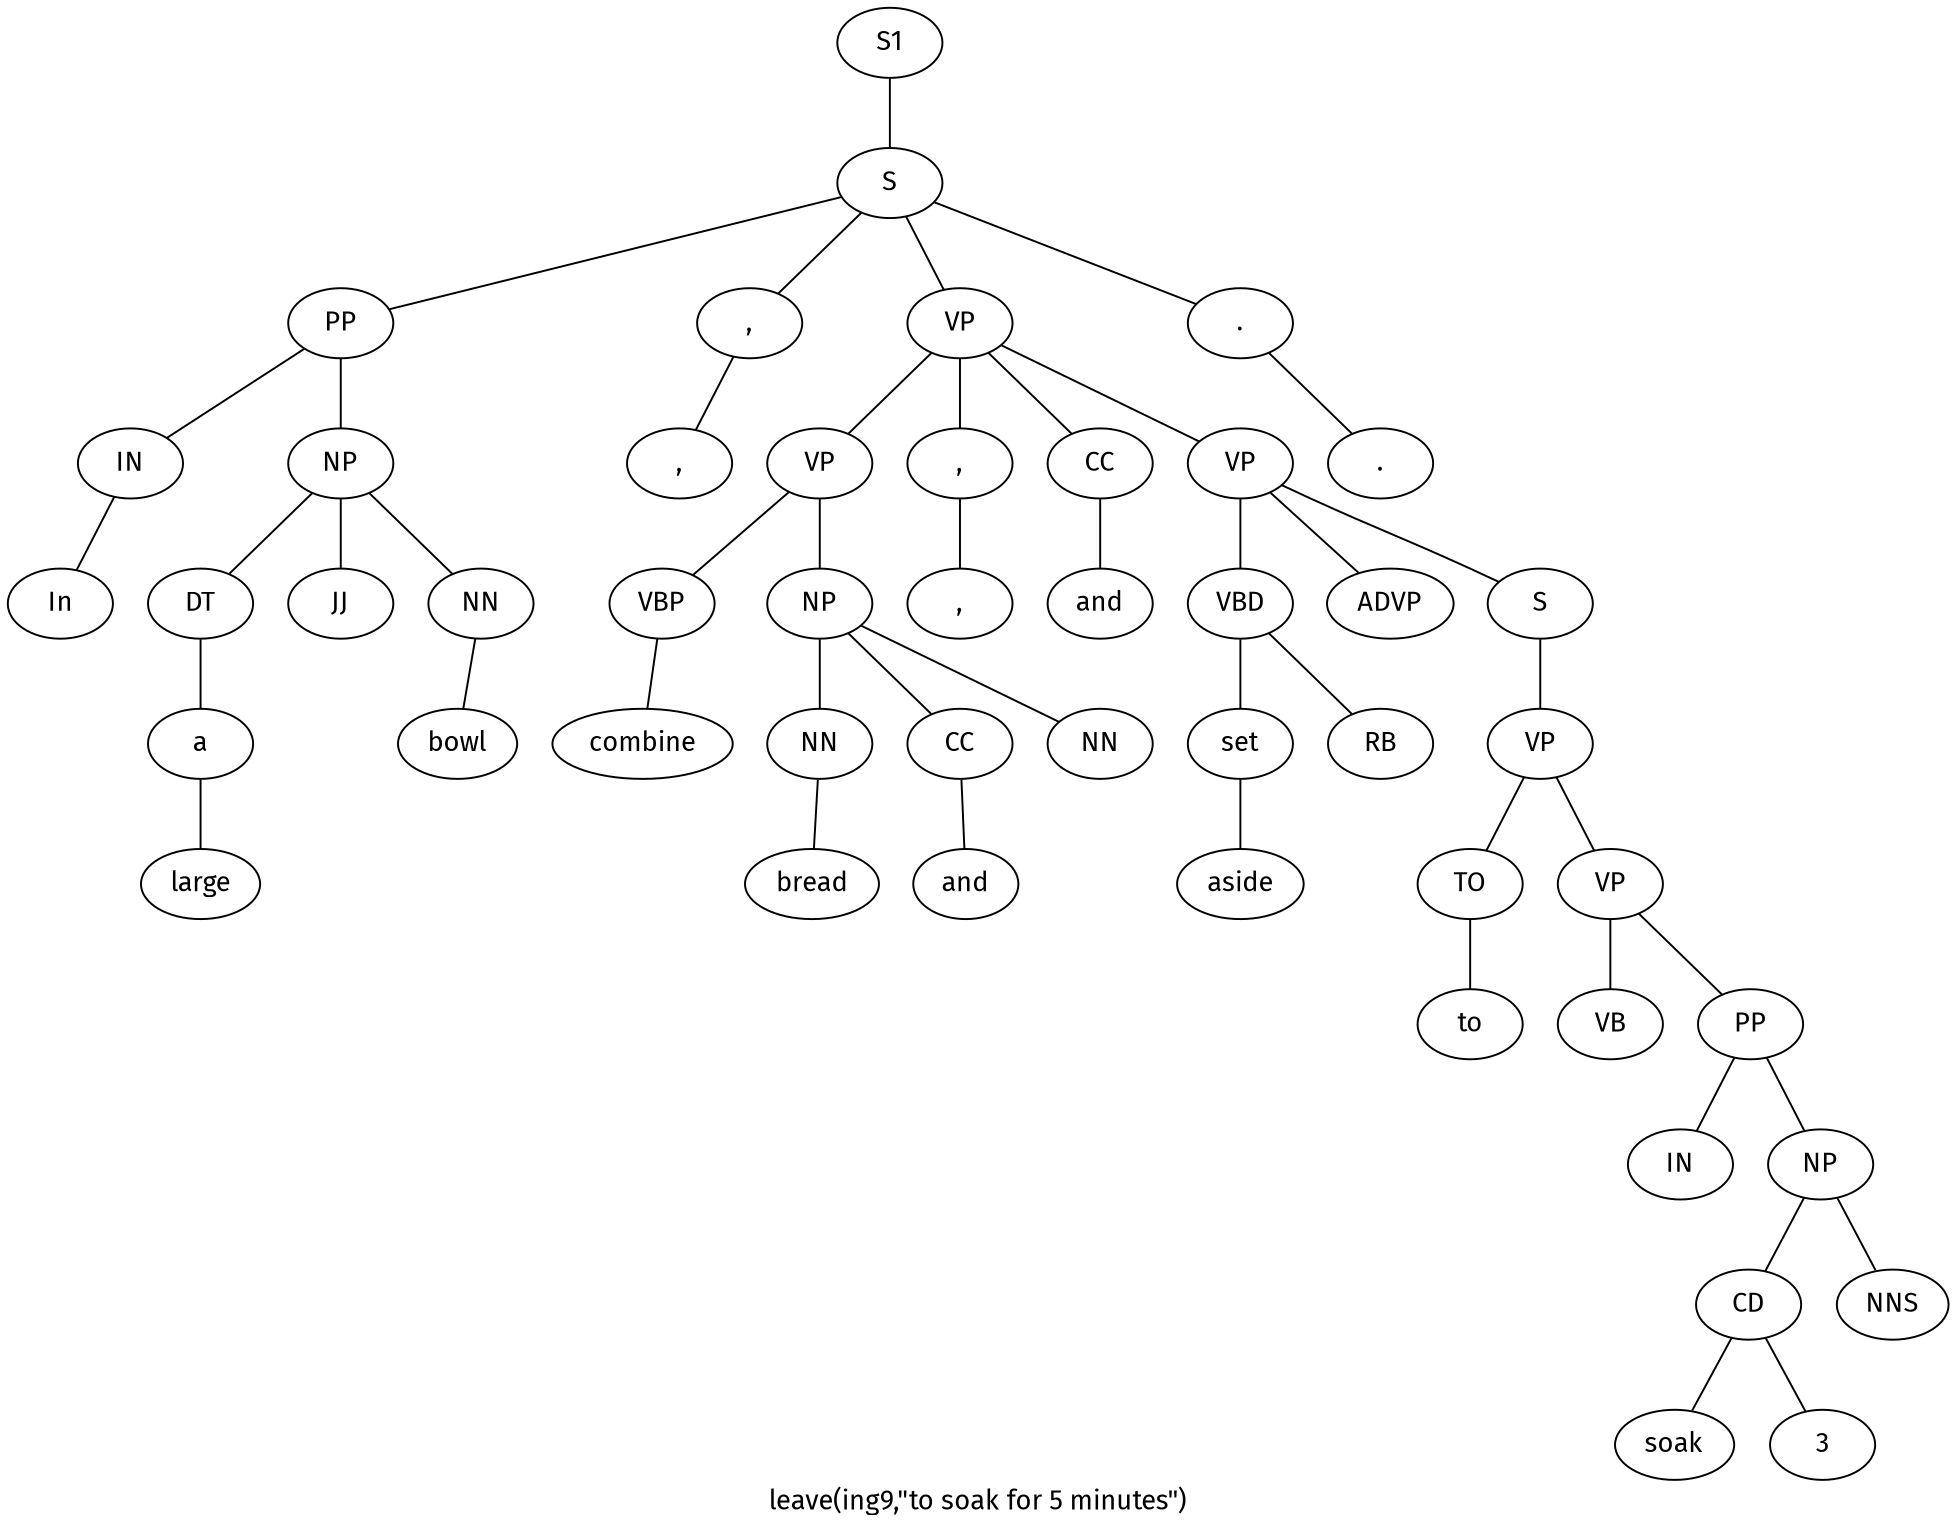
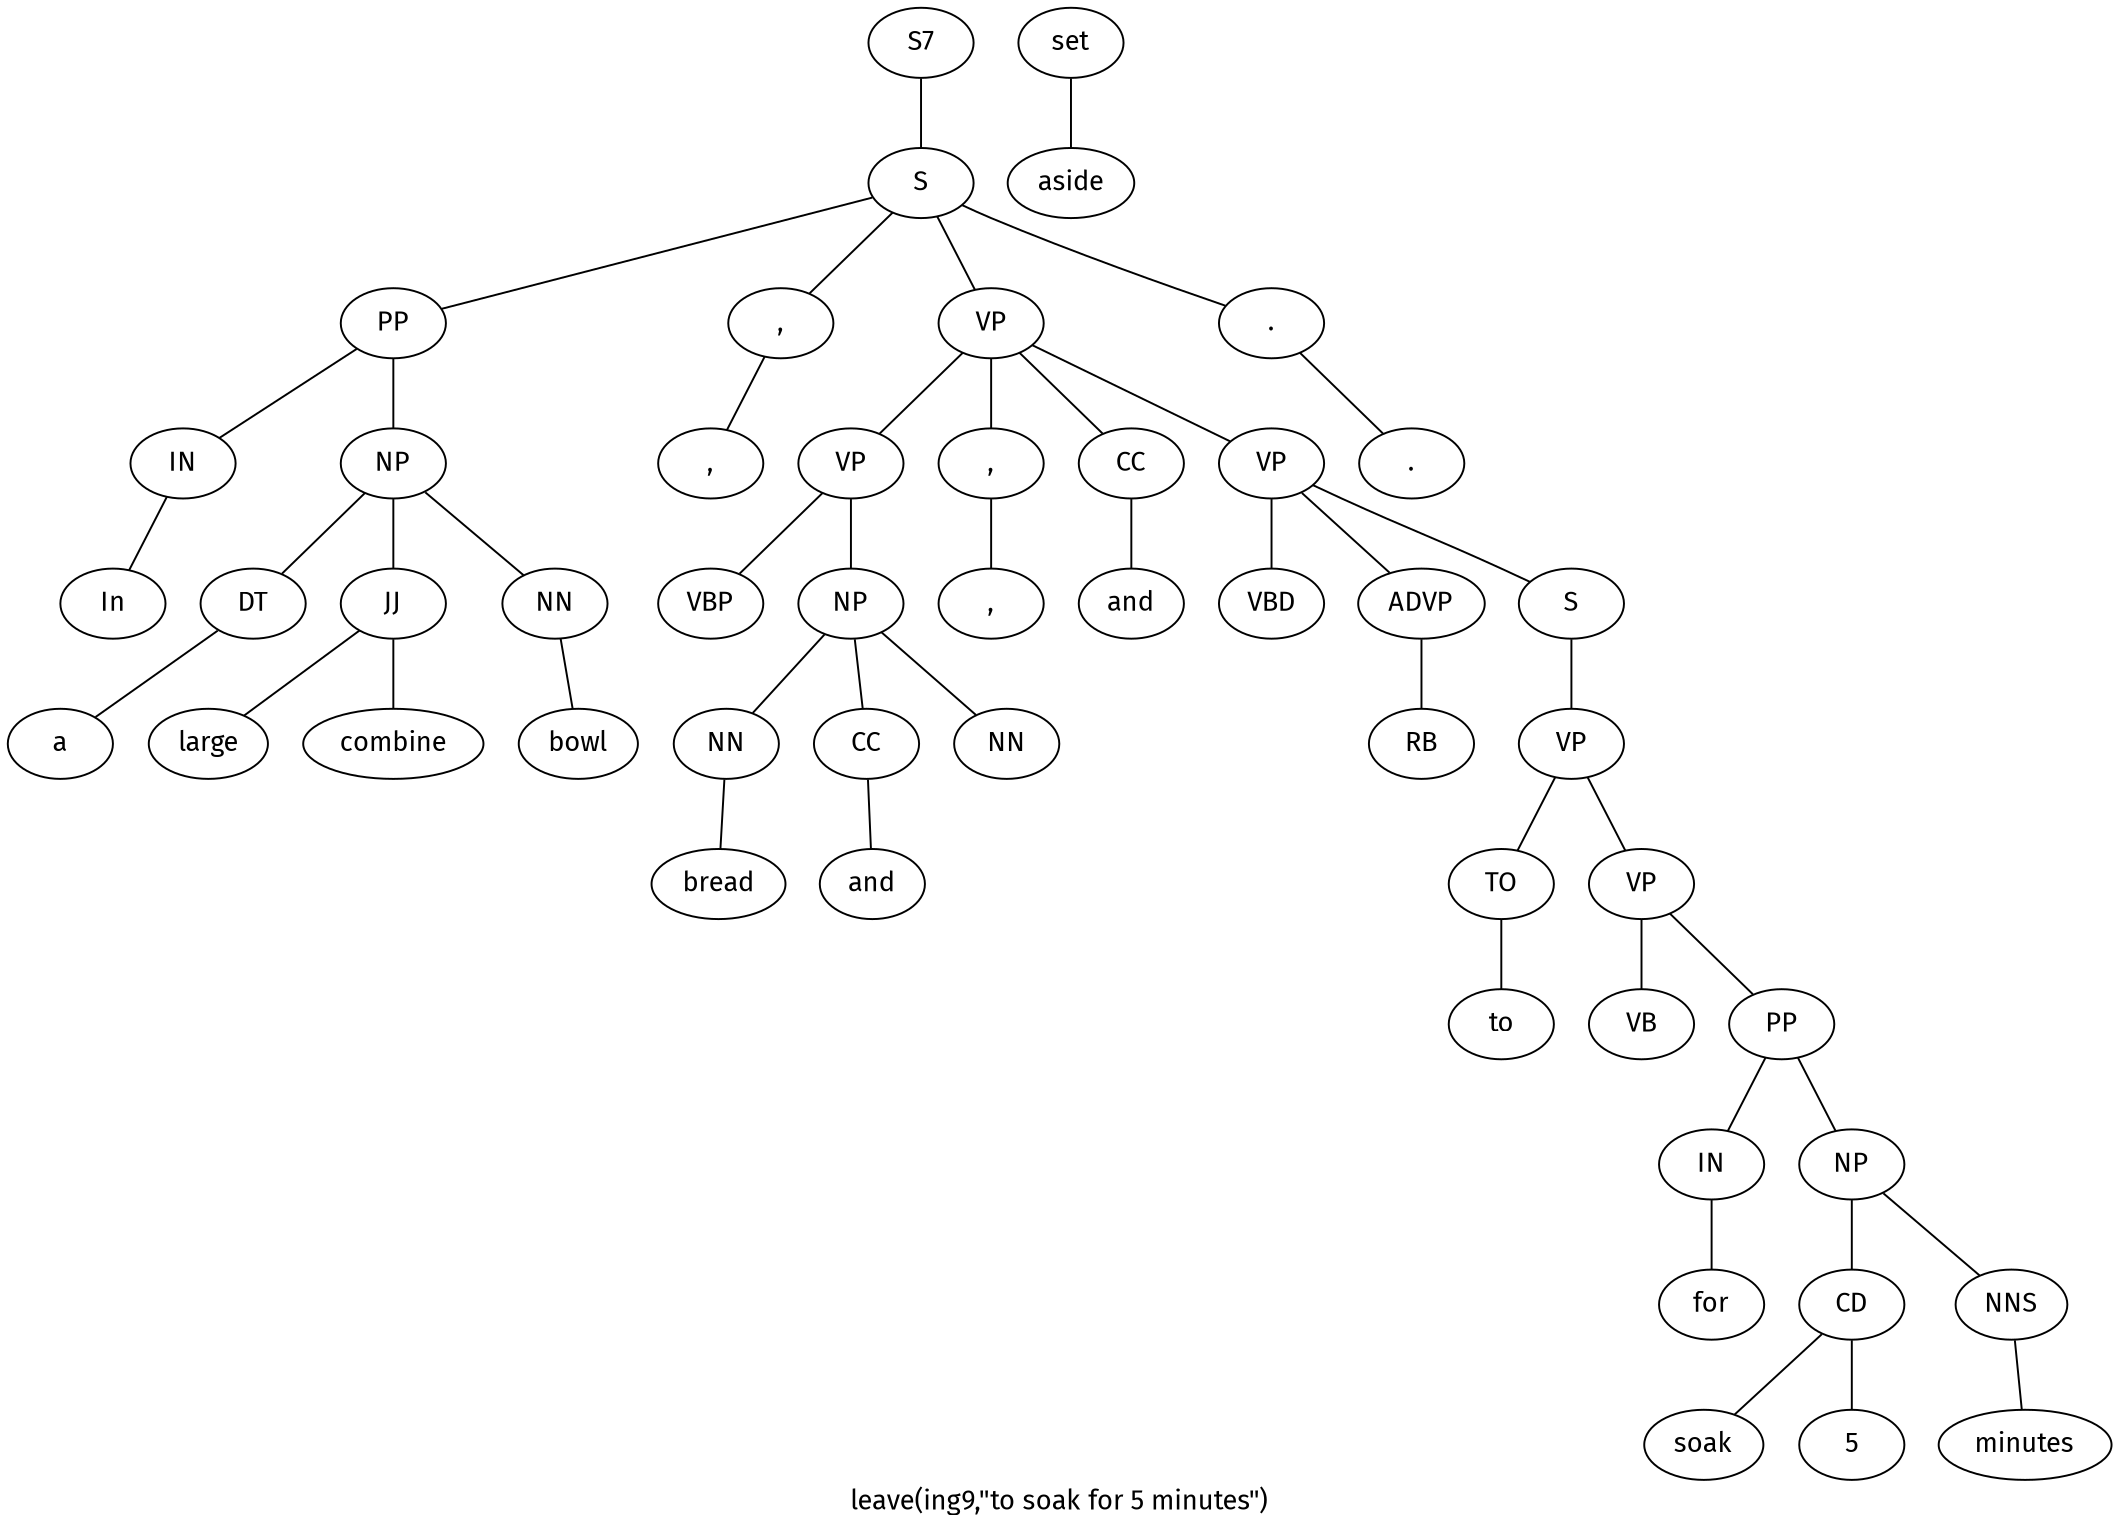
node "S1": label "S1" -> "S7"
edge "VBP" -- "combine": now "JJ" -- "combine"
edge "VBD" -- "set": removed
edge "VBD" -- "RB": now "ADVP" -- "RB"
edge "a" -- "large": now "JJ" -- "large"
node "for": added
node "3": label "3" -> "5"
node "minutes": added
